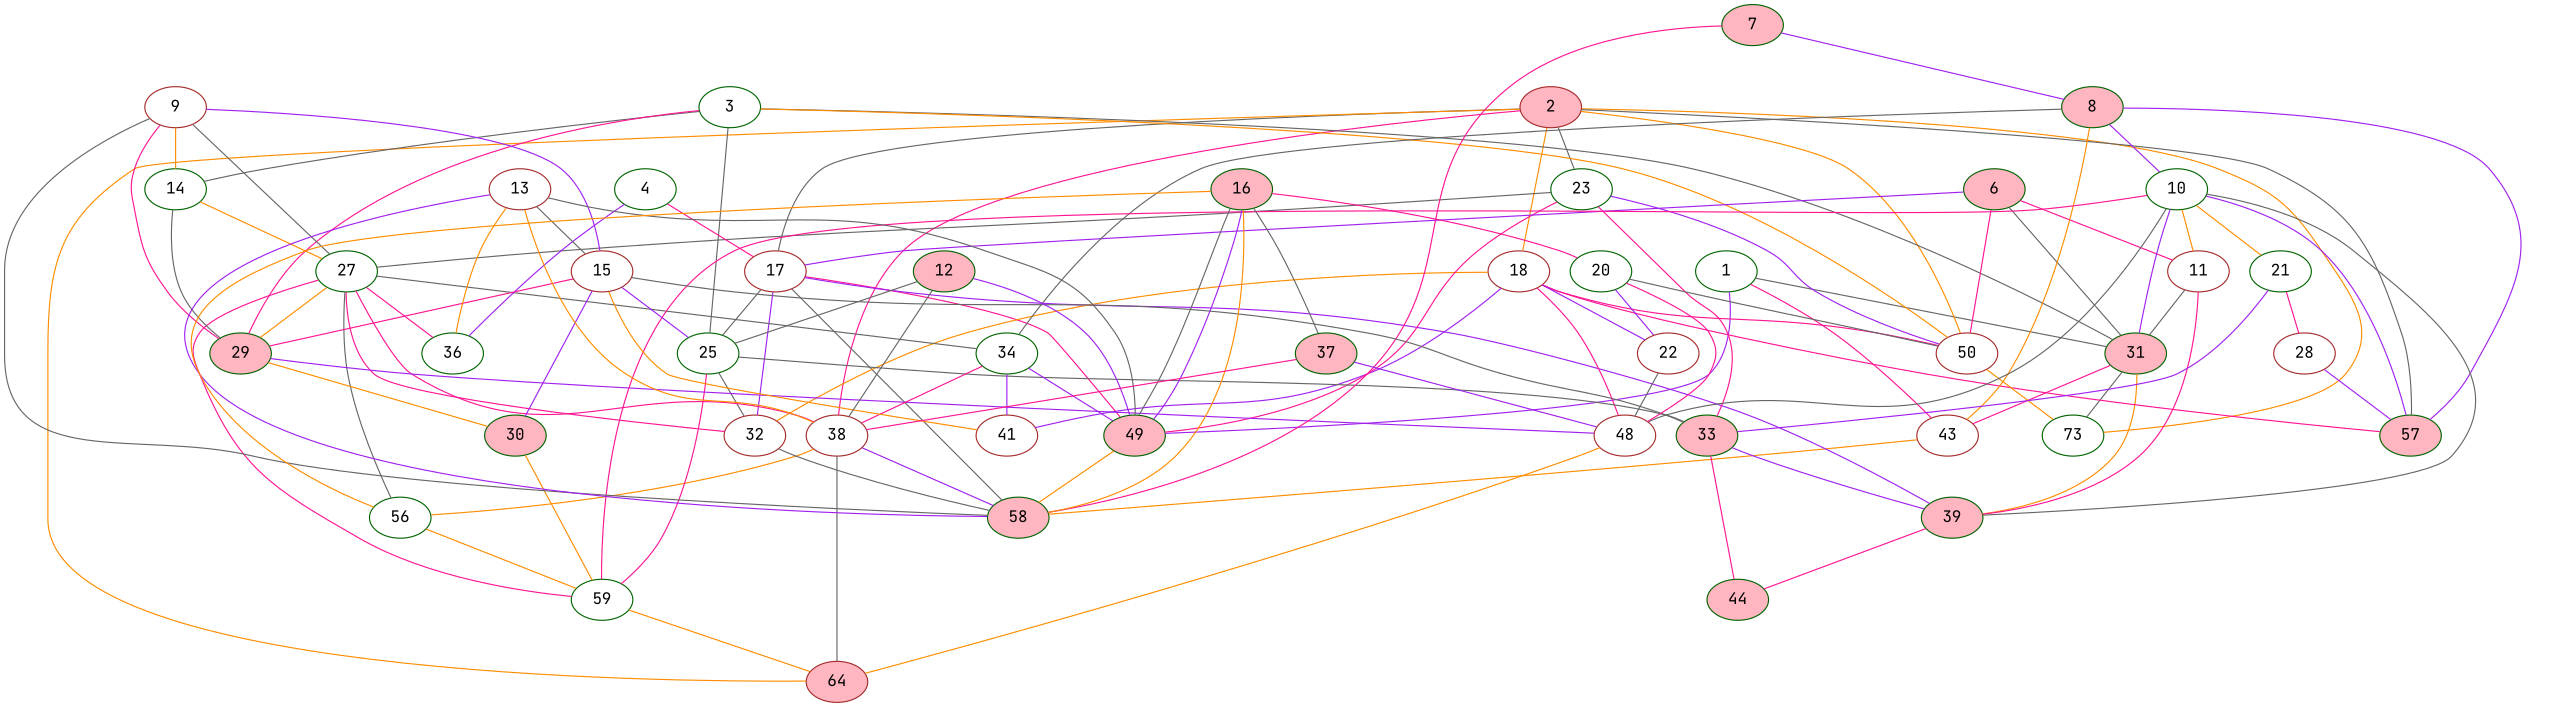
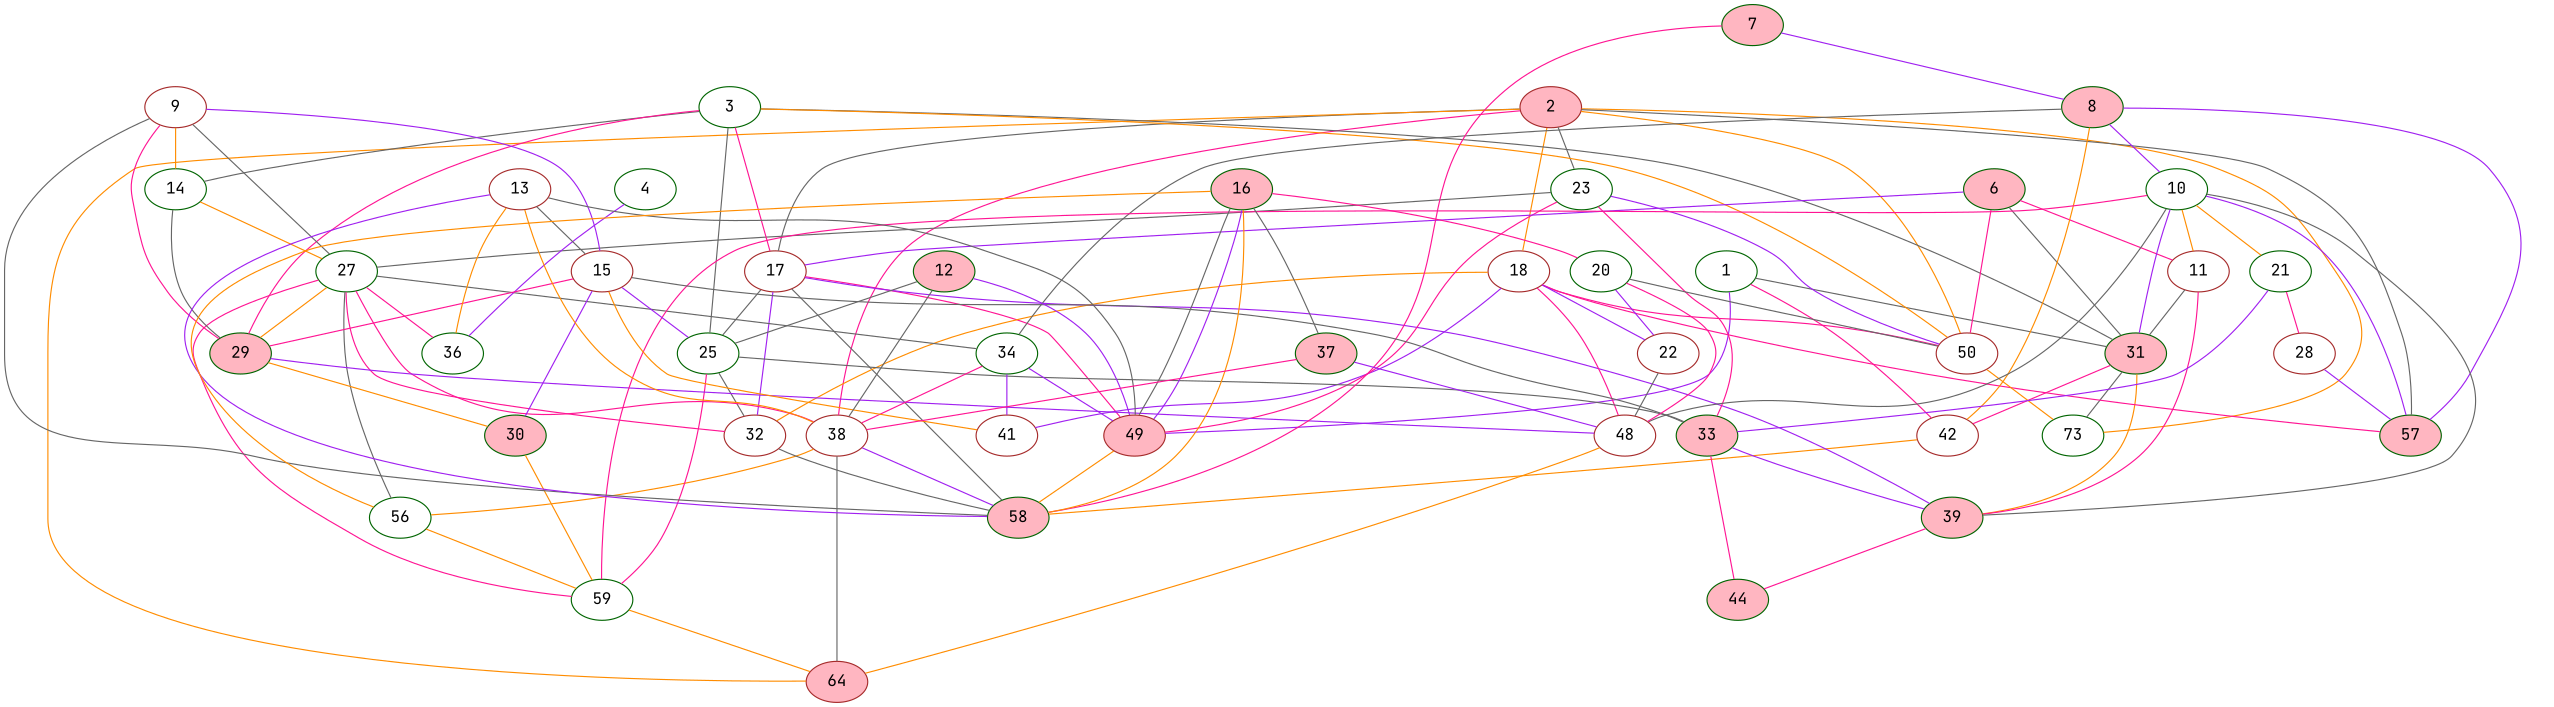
edge "4" -- "17": now "3" -- "17"
node "49": color darkgreen -> brown
node "43": label "43" -> "42"
